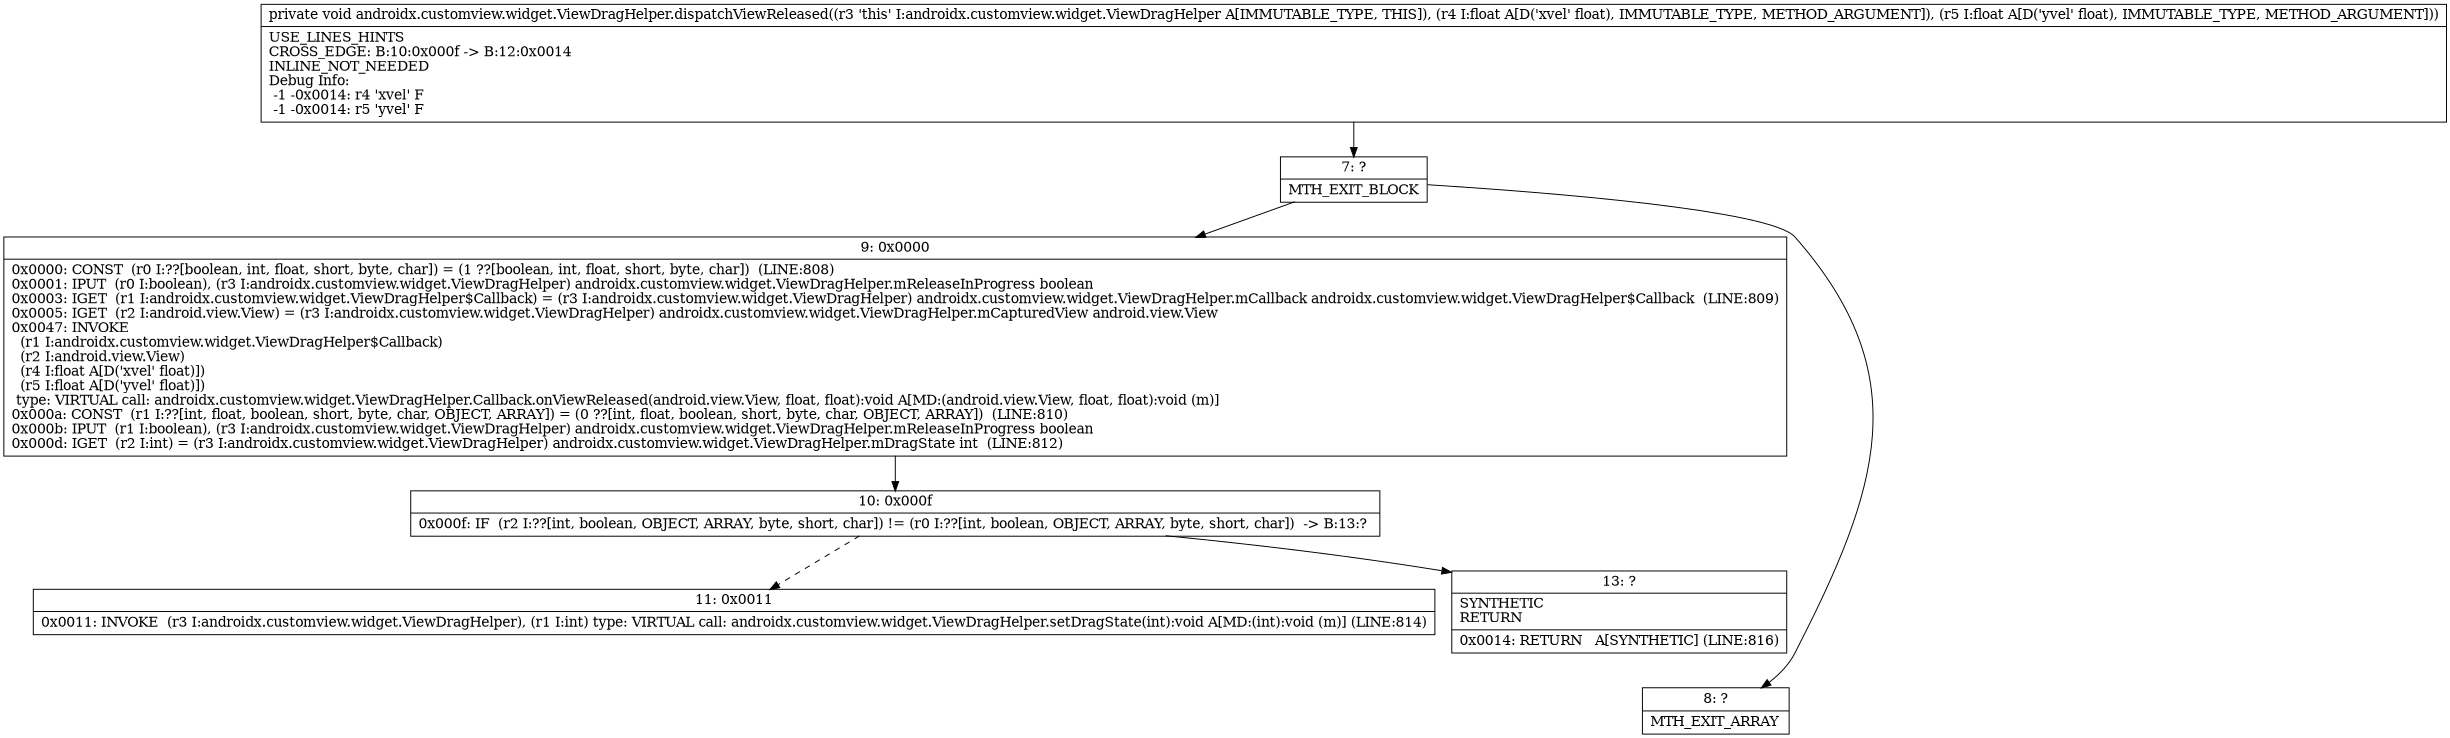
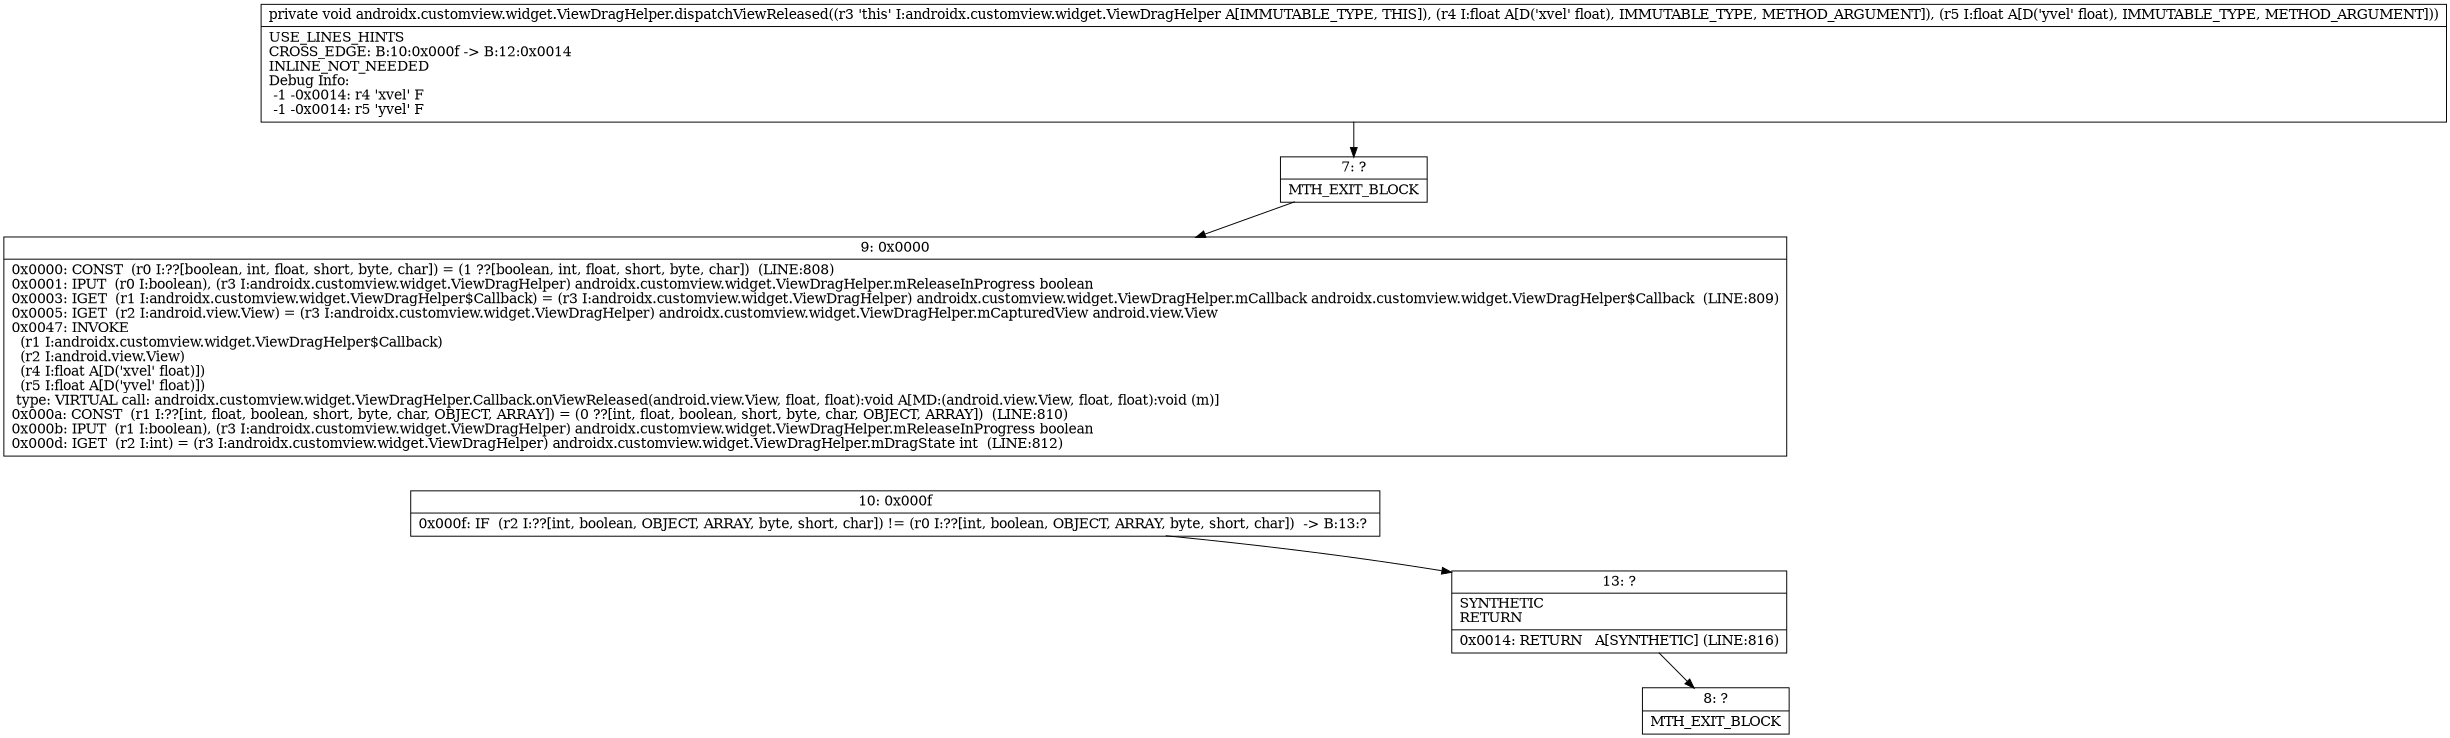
edge "7: ?" -> "8: ?": now "13: ?" -> "8: ?"
edge "9: 0x0000" -> "10: 0x000f": removed
node "11: 0x0011": removed
node "8: ?": text "MTH_EXIT_ARRAY" -> "MTH_EXIT_BLOCK"
